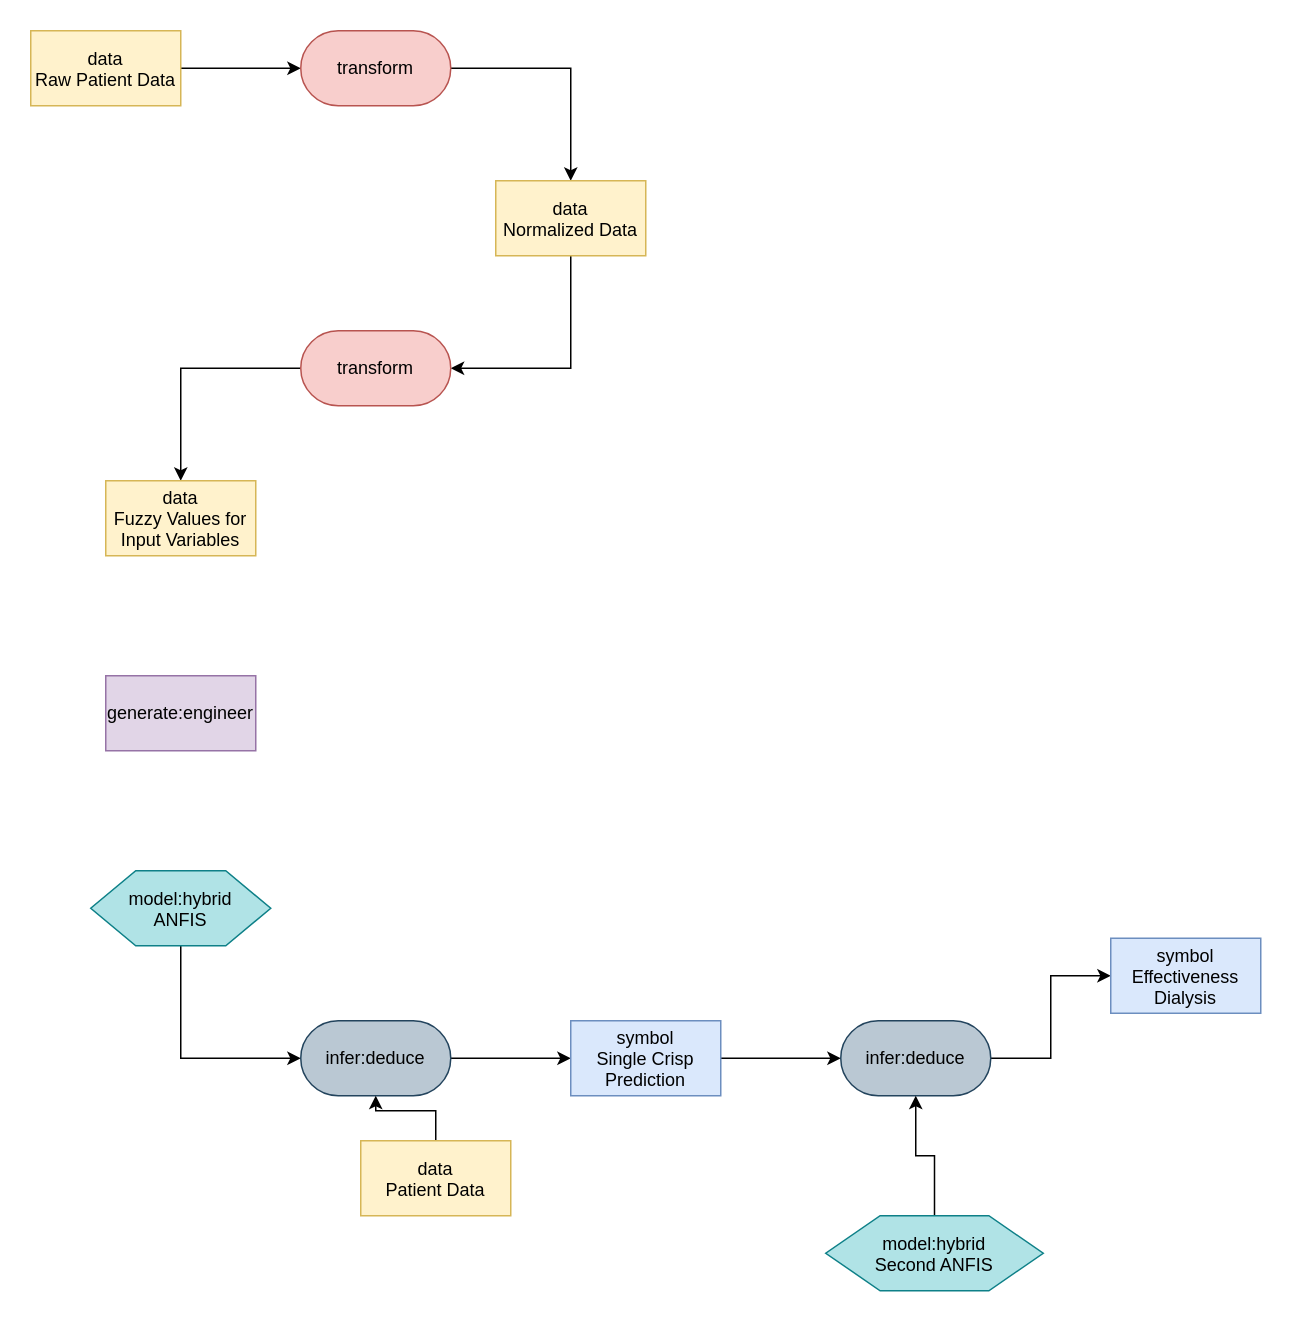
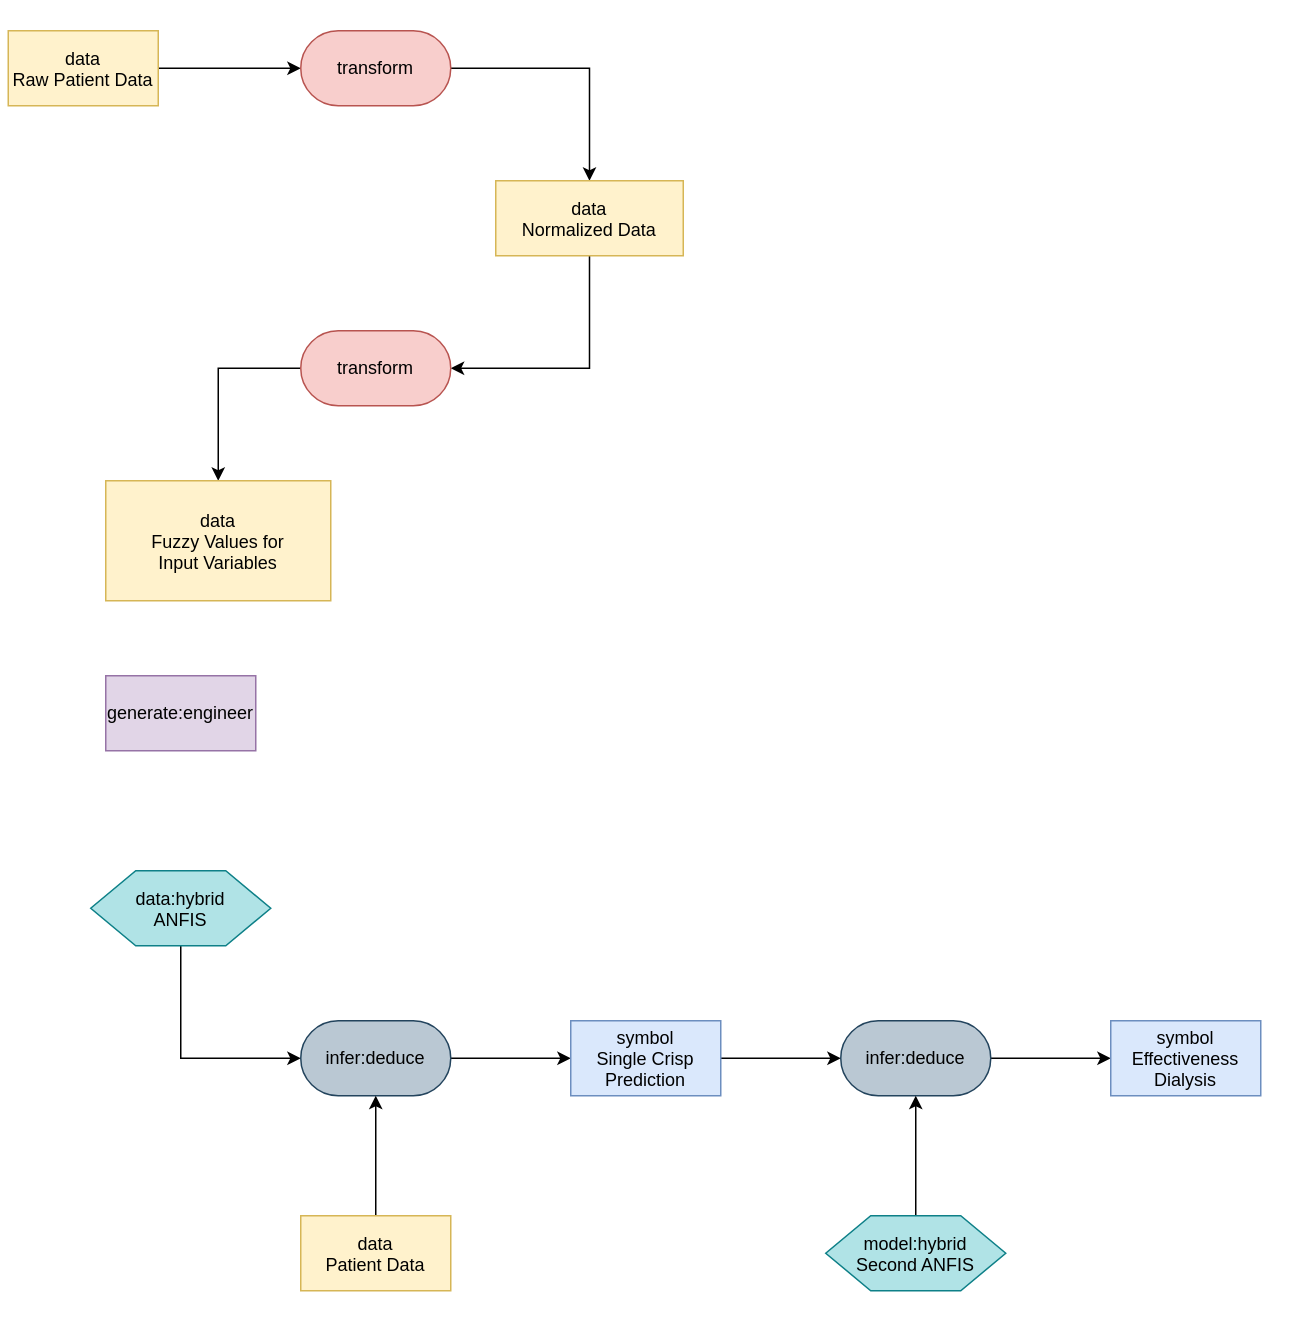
node "data Raw Patient Data": moved (106, 68) -> (83, 68)
node "data Normalized Data": size 150x75 -> 188x75
node "data Fuzzy Values for Input Variables": size 150x75 -> 225x120
node "model:hybrid ANFIS": label "model:hybrid ANFIS" -> "data:hybrid ANFIS"
node "symbol Effectiveness Dialysis": moved (1186, 976) -> (1186, 1058)
node "data Patient Data": moved (436, 1178) -> (376, 1253)
node "model:hybrid Second ANFIS": size 218x75 -> 180x75
